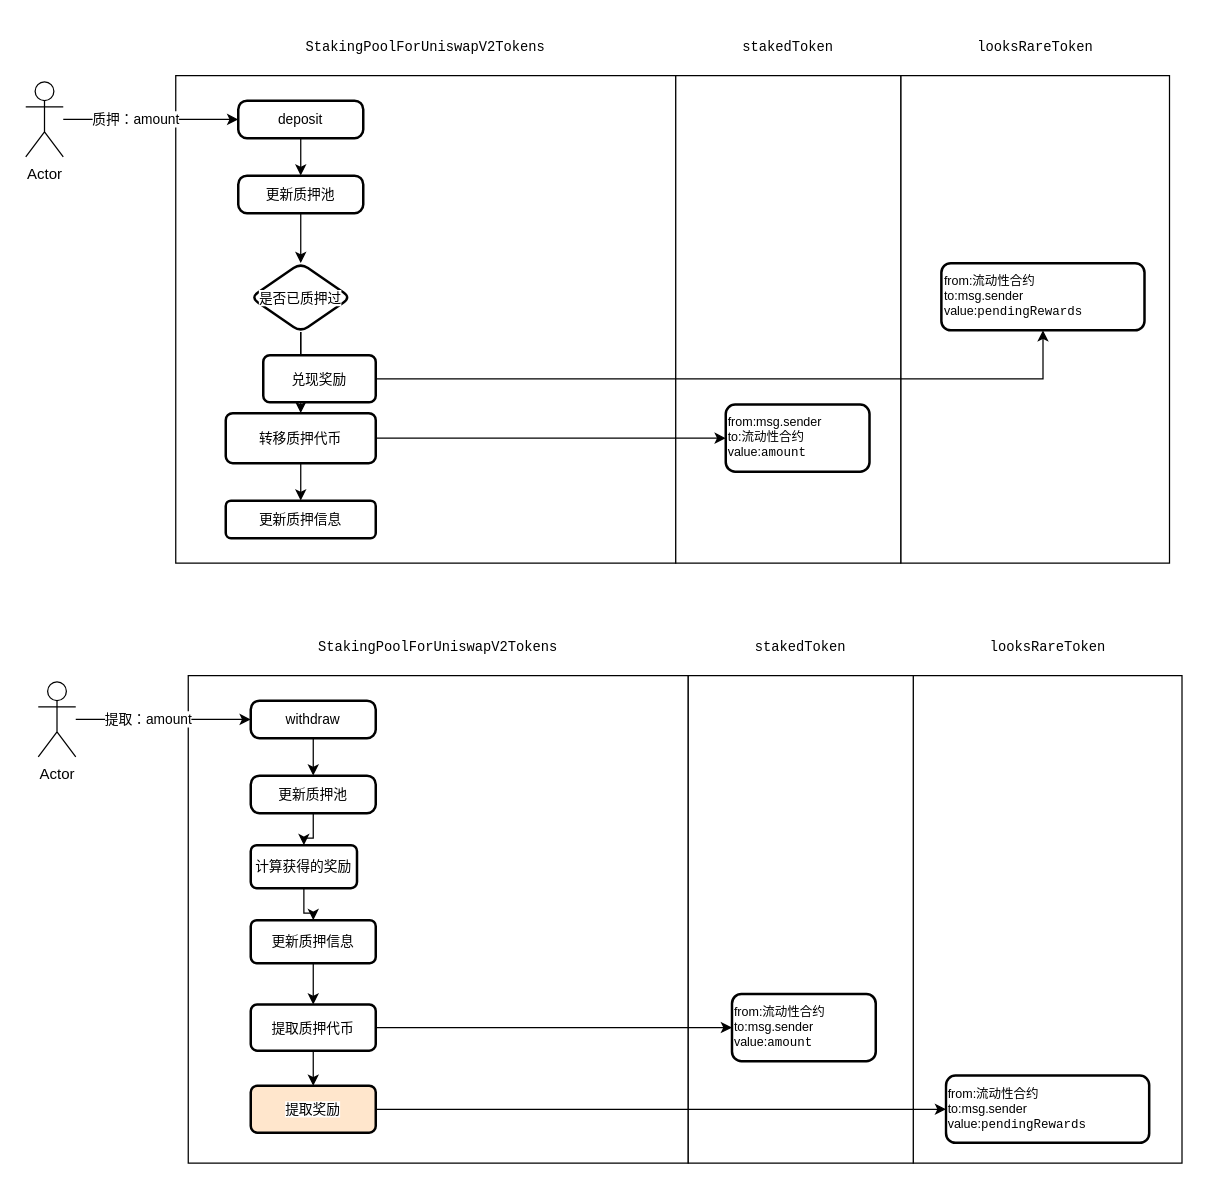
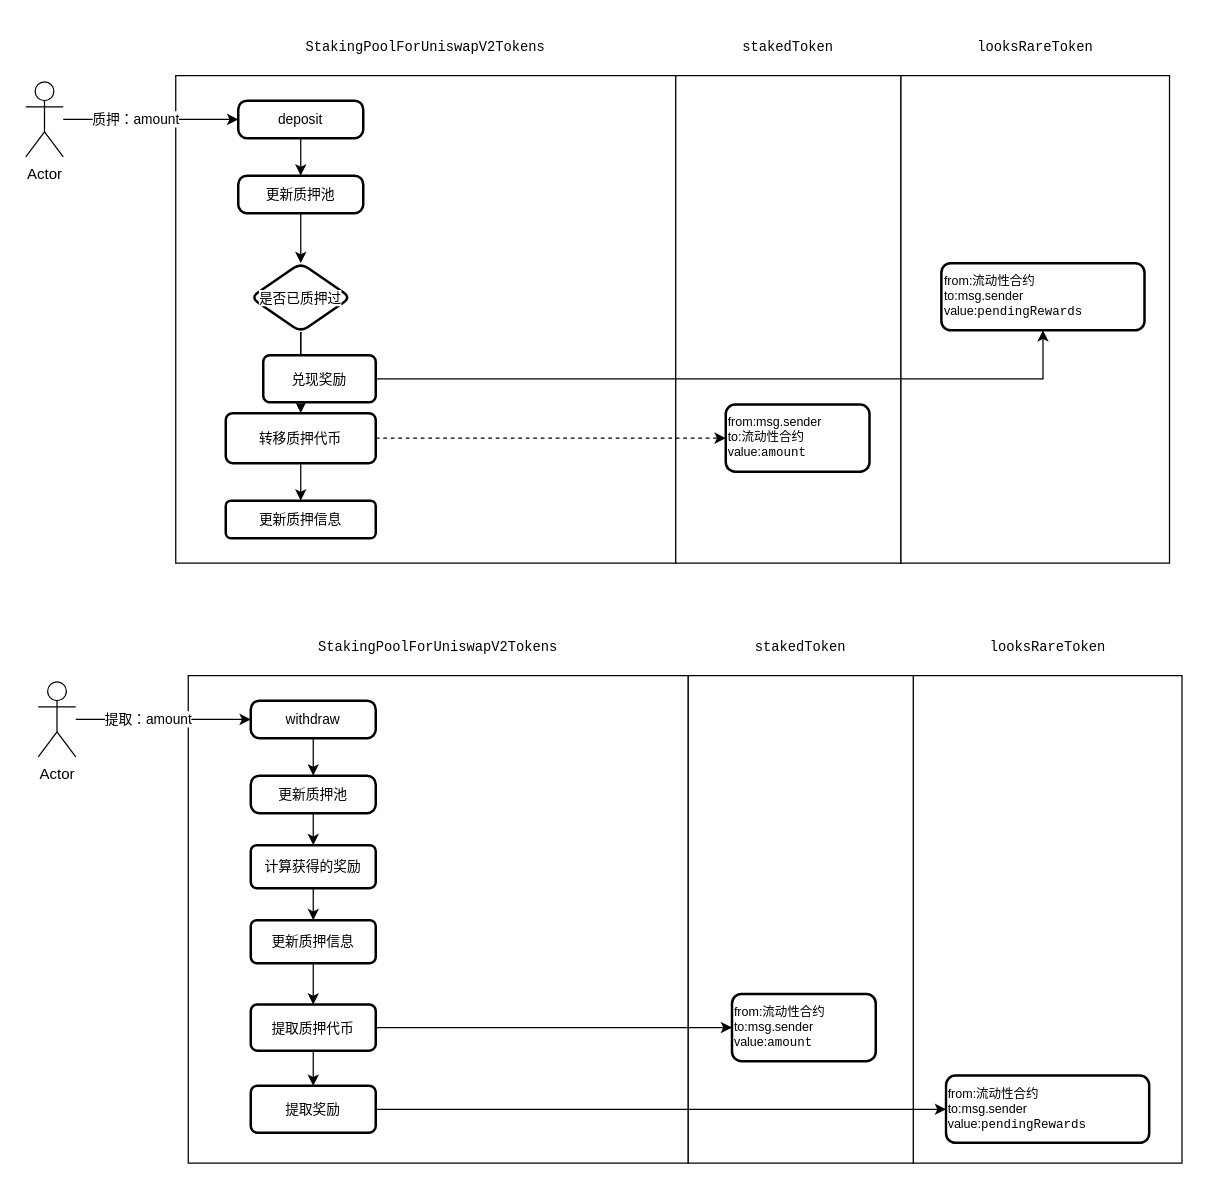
edge "转移质押代币" -> "from:msg.senderto:流动性合约value:amount": style solid -> dashed
node "计算获得的奖励": size 106x43 -> 125x43
node "提取奖励": fillcolor #ffe6cc -> #ffffff
